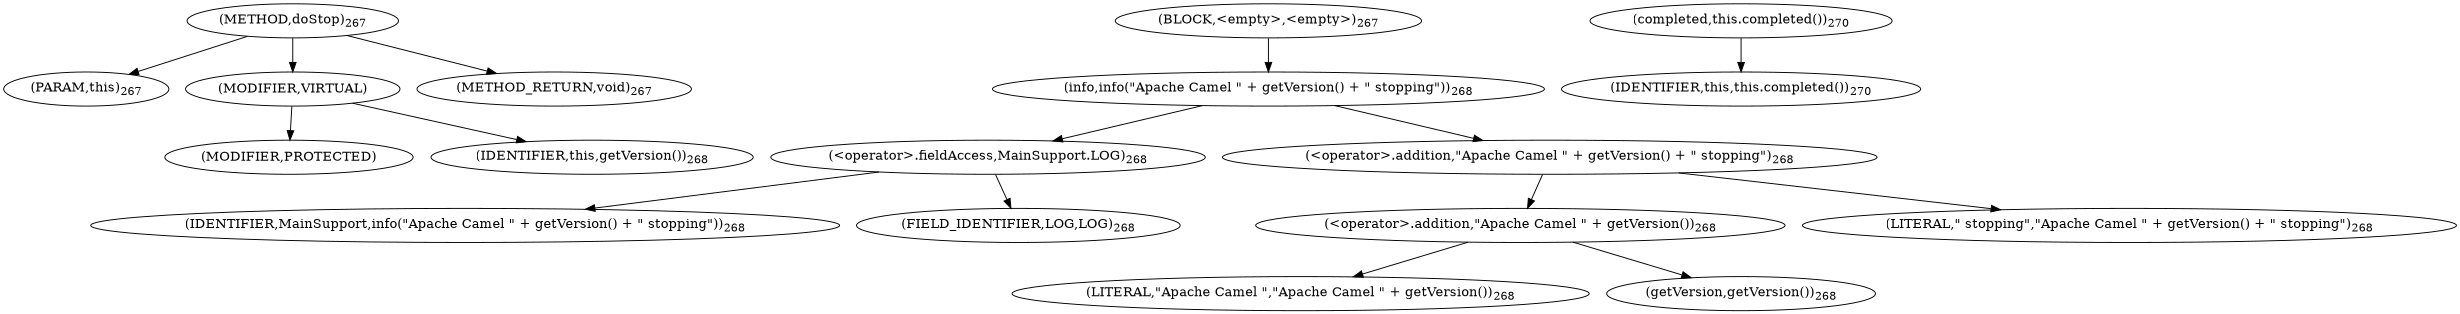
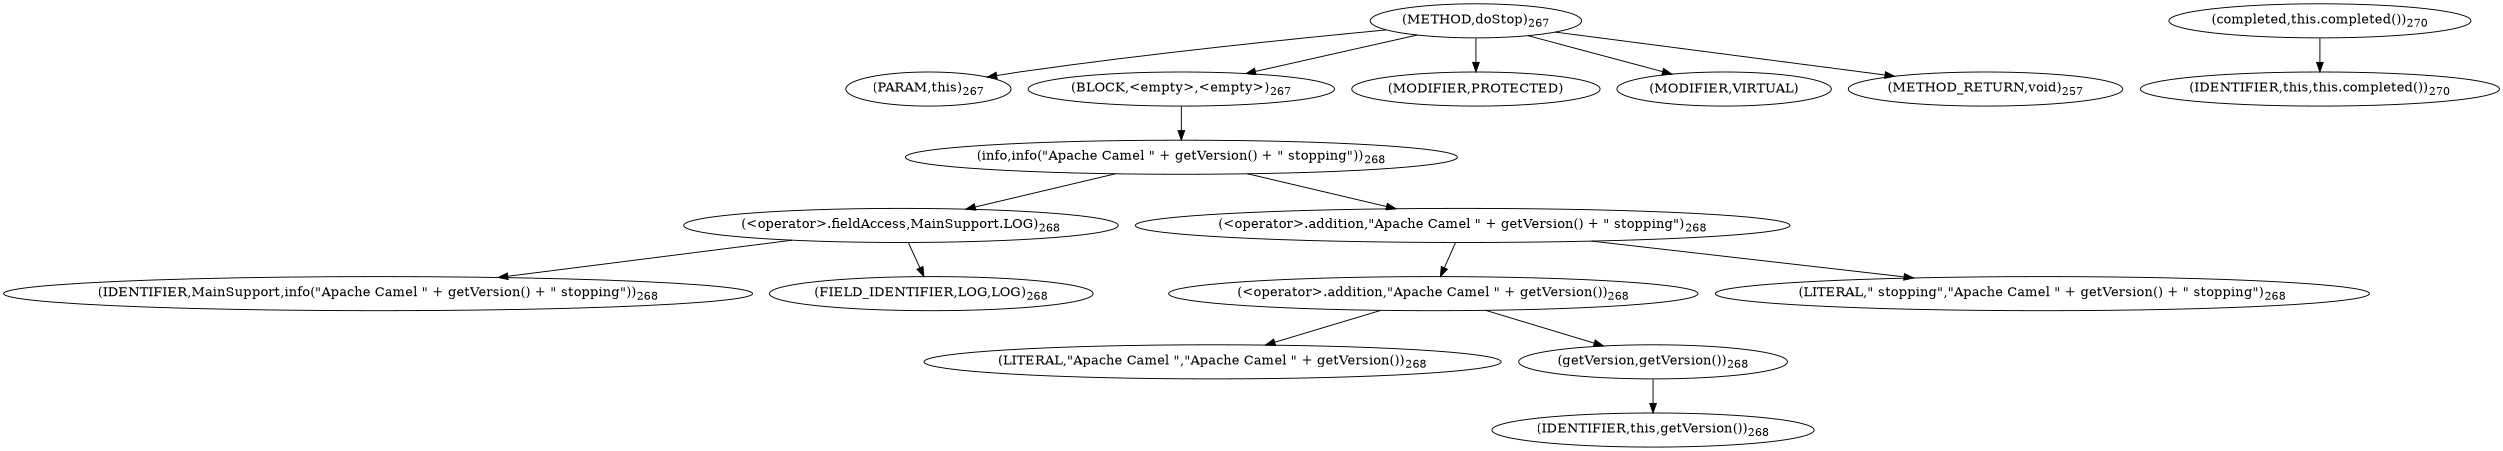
edge "(METHOD,doStop)" -> "(BLOCK,<empty>,<empty>)": added
node "(METHOD_RETURN,void)": text "267" -> "257"
edge "(MODIFIER,VIRTUAL)" -> "(MODIFIER,PROTECTED)": now "(METHOD,doStop)" -> "(MODIFIER,PROTECTED)"
edge "(MODIFIER,VIRTUAL)" -> "(IDENTIFIER,this,getVersion())": now "(getVersion,getVersion())" -> "(IDENTIFIER,this,getVersion())"
